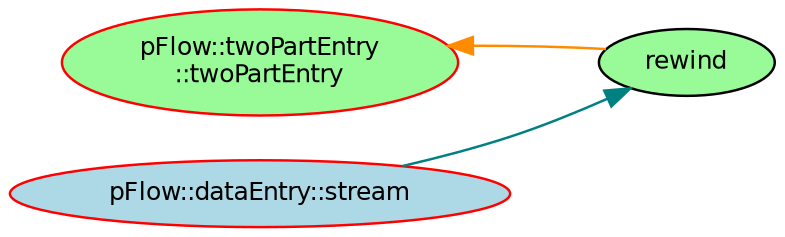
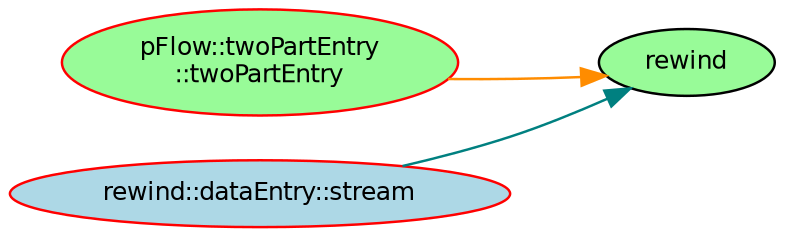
edge "rewind" -> "pFlow::twoPartEntry ::twoPartEntry": reversed
node "pFlow::dataEntry::stream": label "pFlow::dataEntry::stream" -> "rewind::dataEntry::stream"
